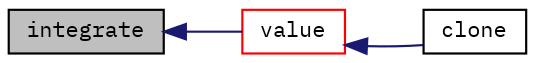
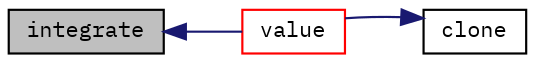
edge "clone" -> "value": reversed
